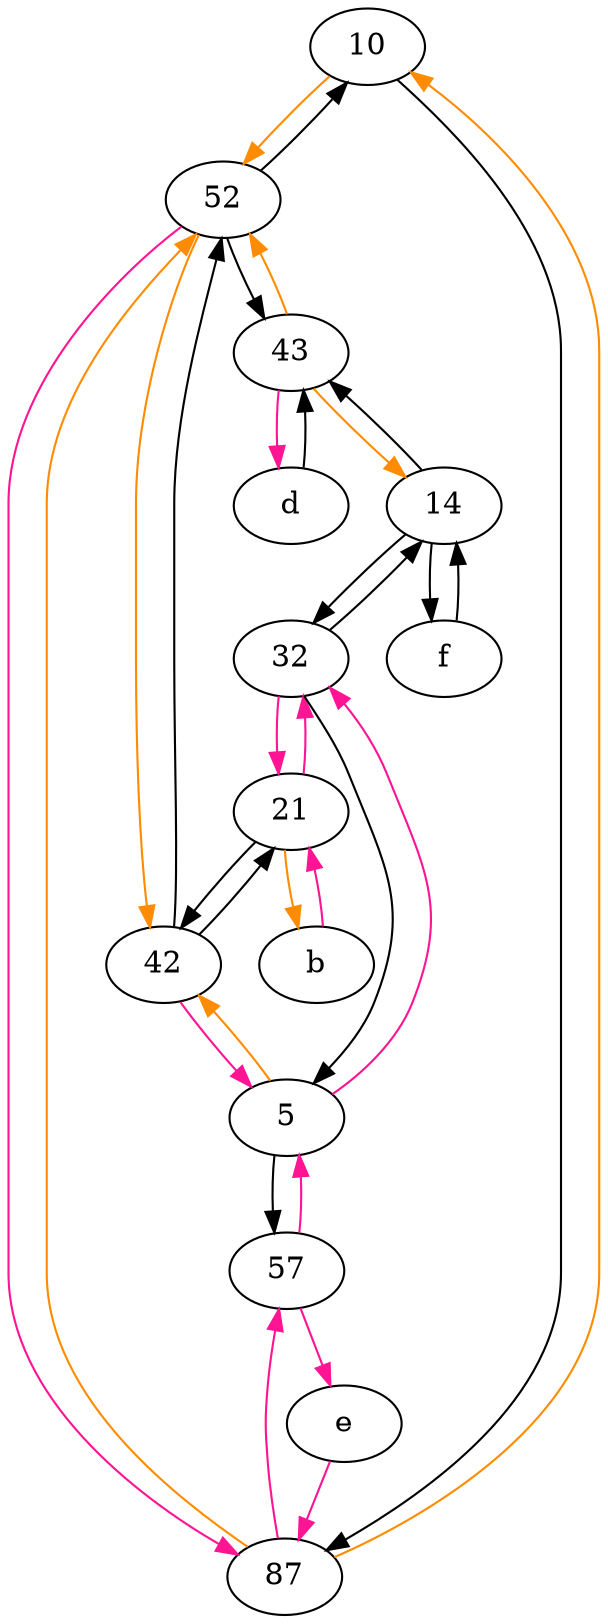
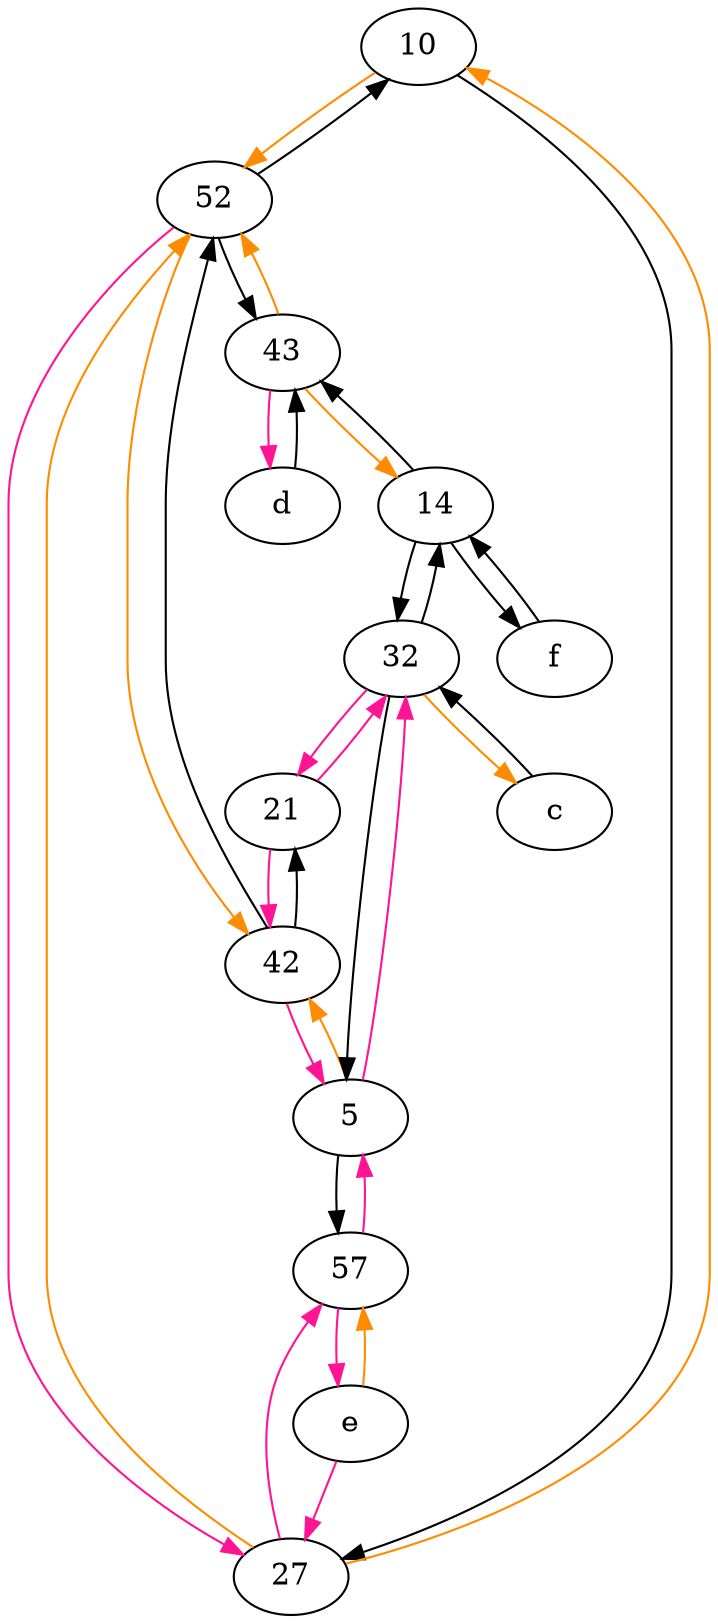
node "c": added
edge "21" -> "42": color black -> deeppink
node "b": removed
edge "e" -> "57": added
node "87": label "87" -> "27"
